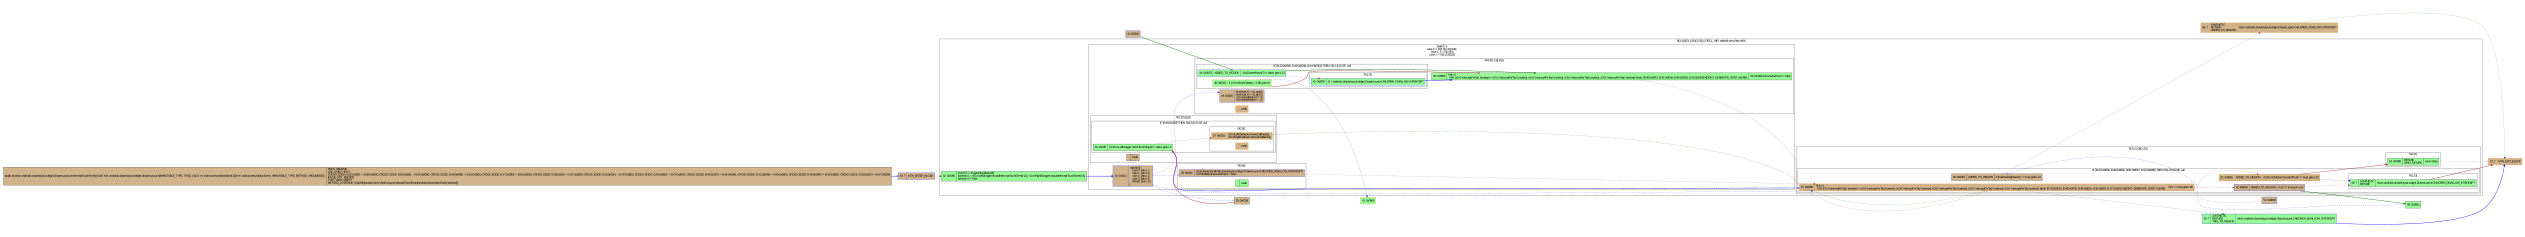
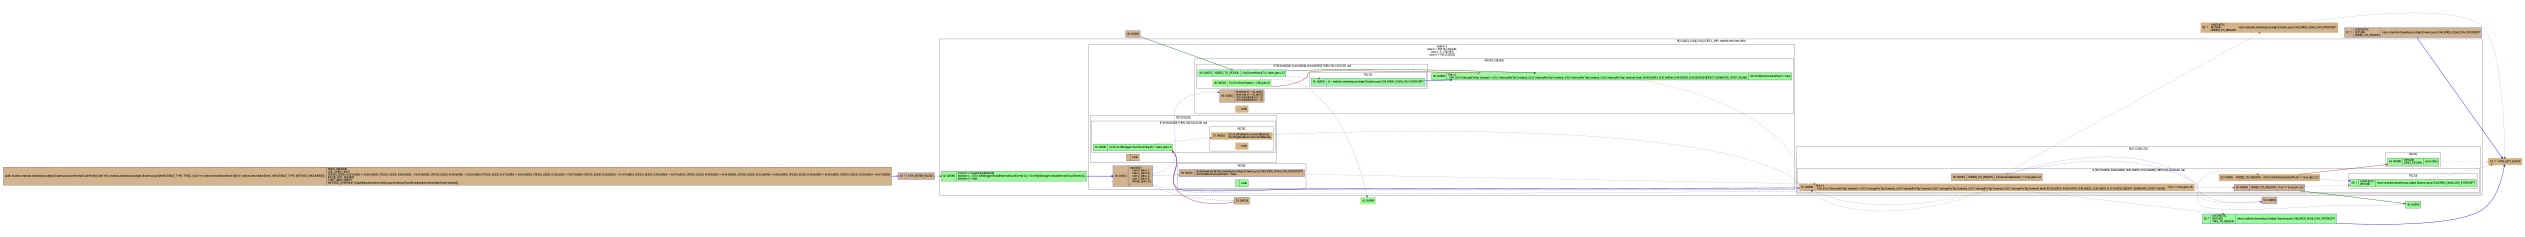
node "57: ?": added
edge "50: 0x0061" -> "51: 0x0063": added
edge "59: ?" -> "31: ?": style bold -> dashed
